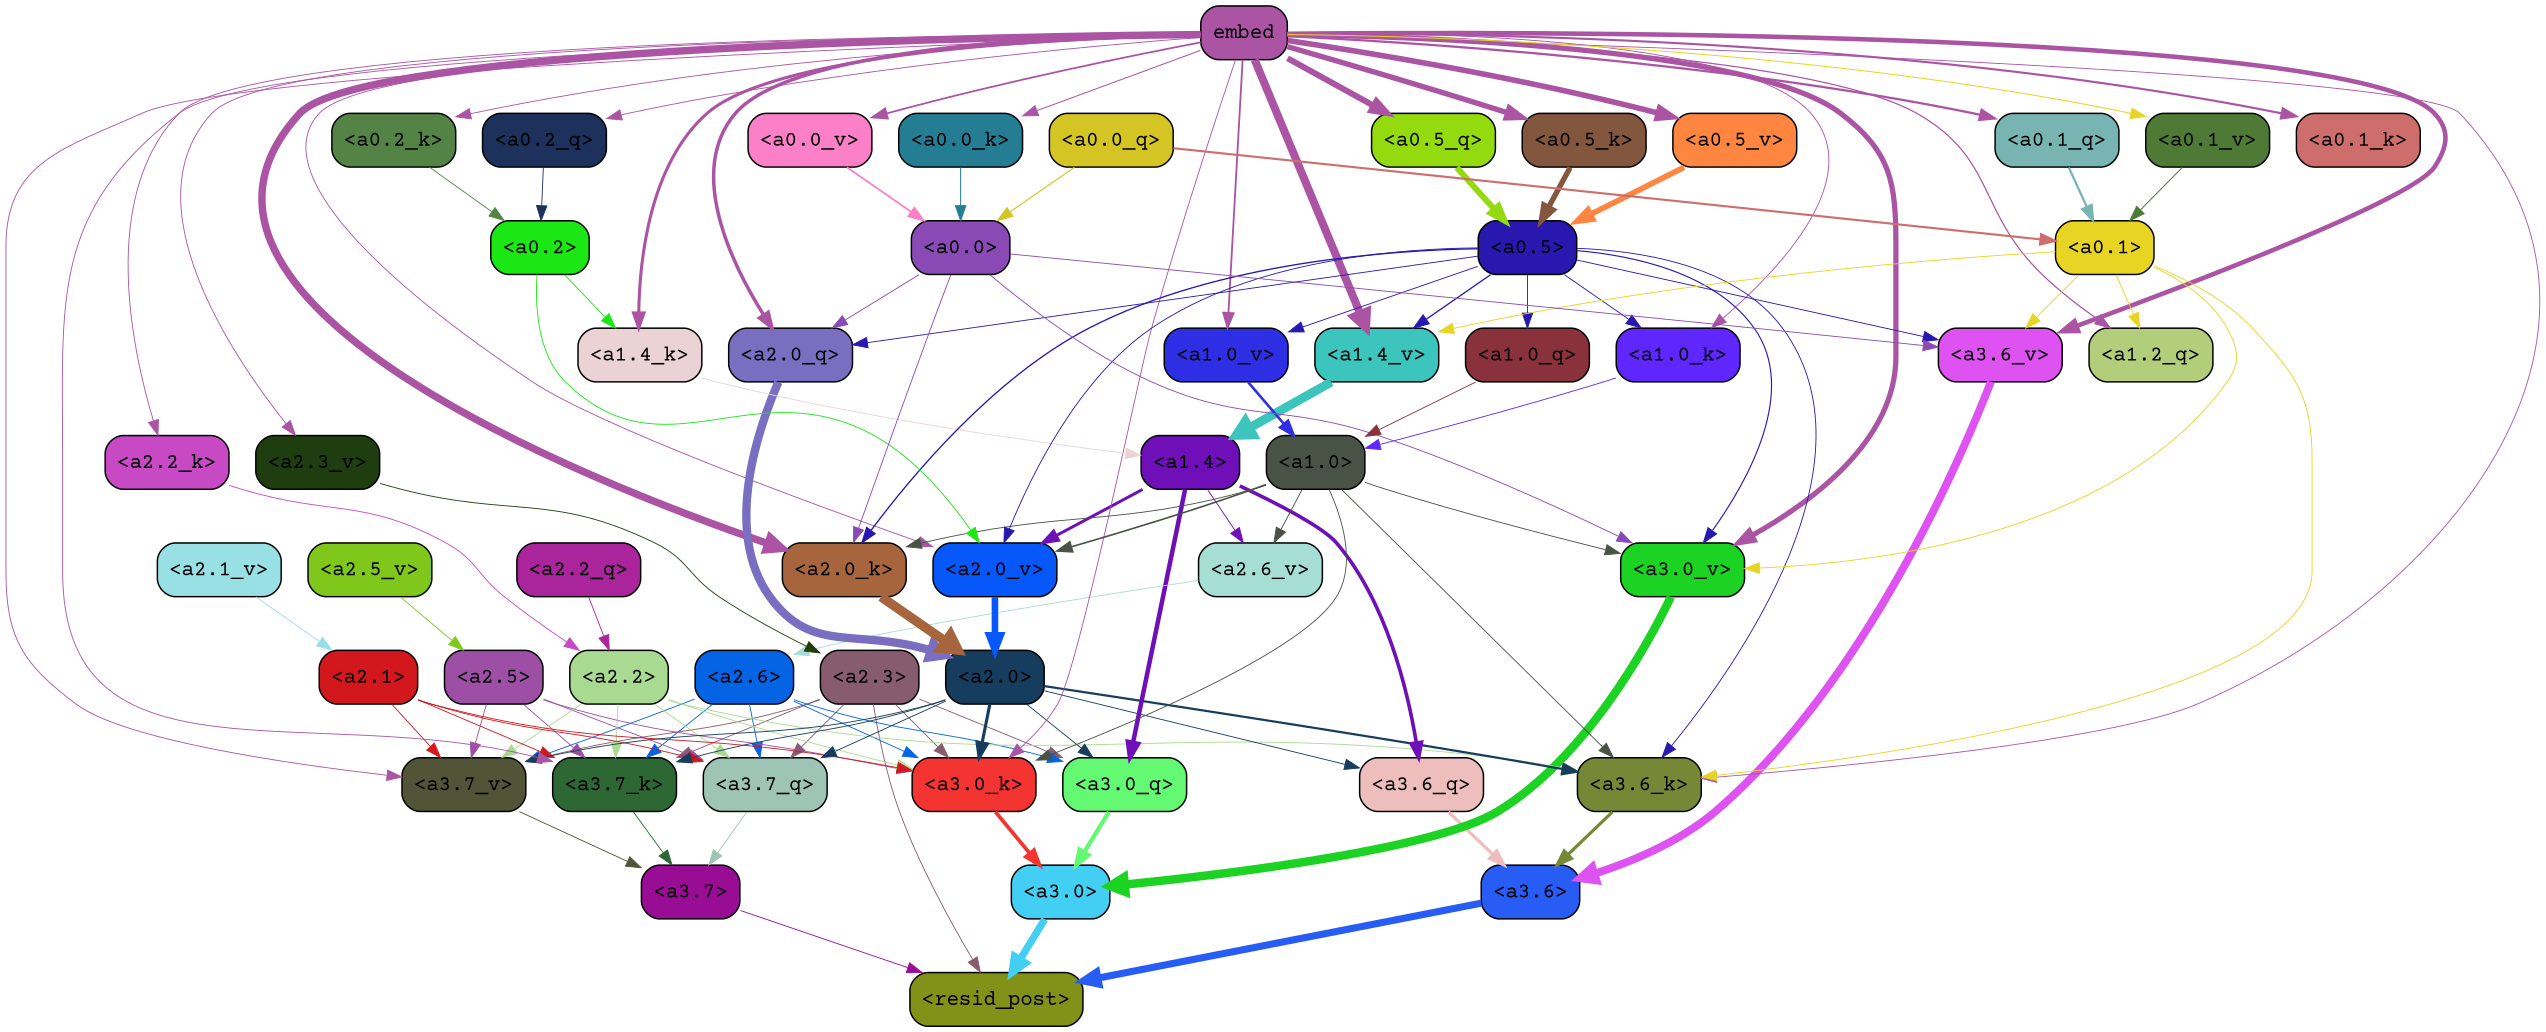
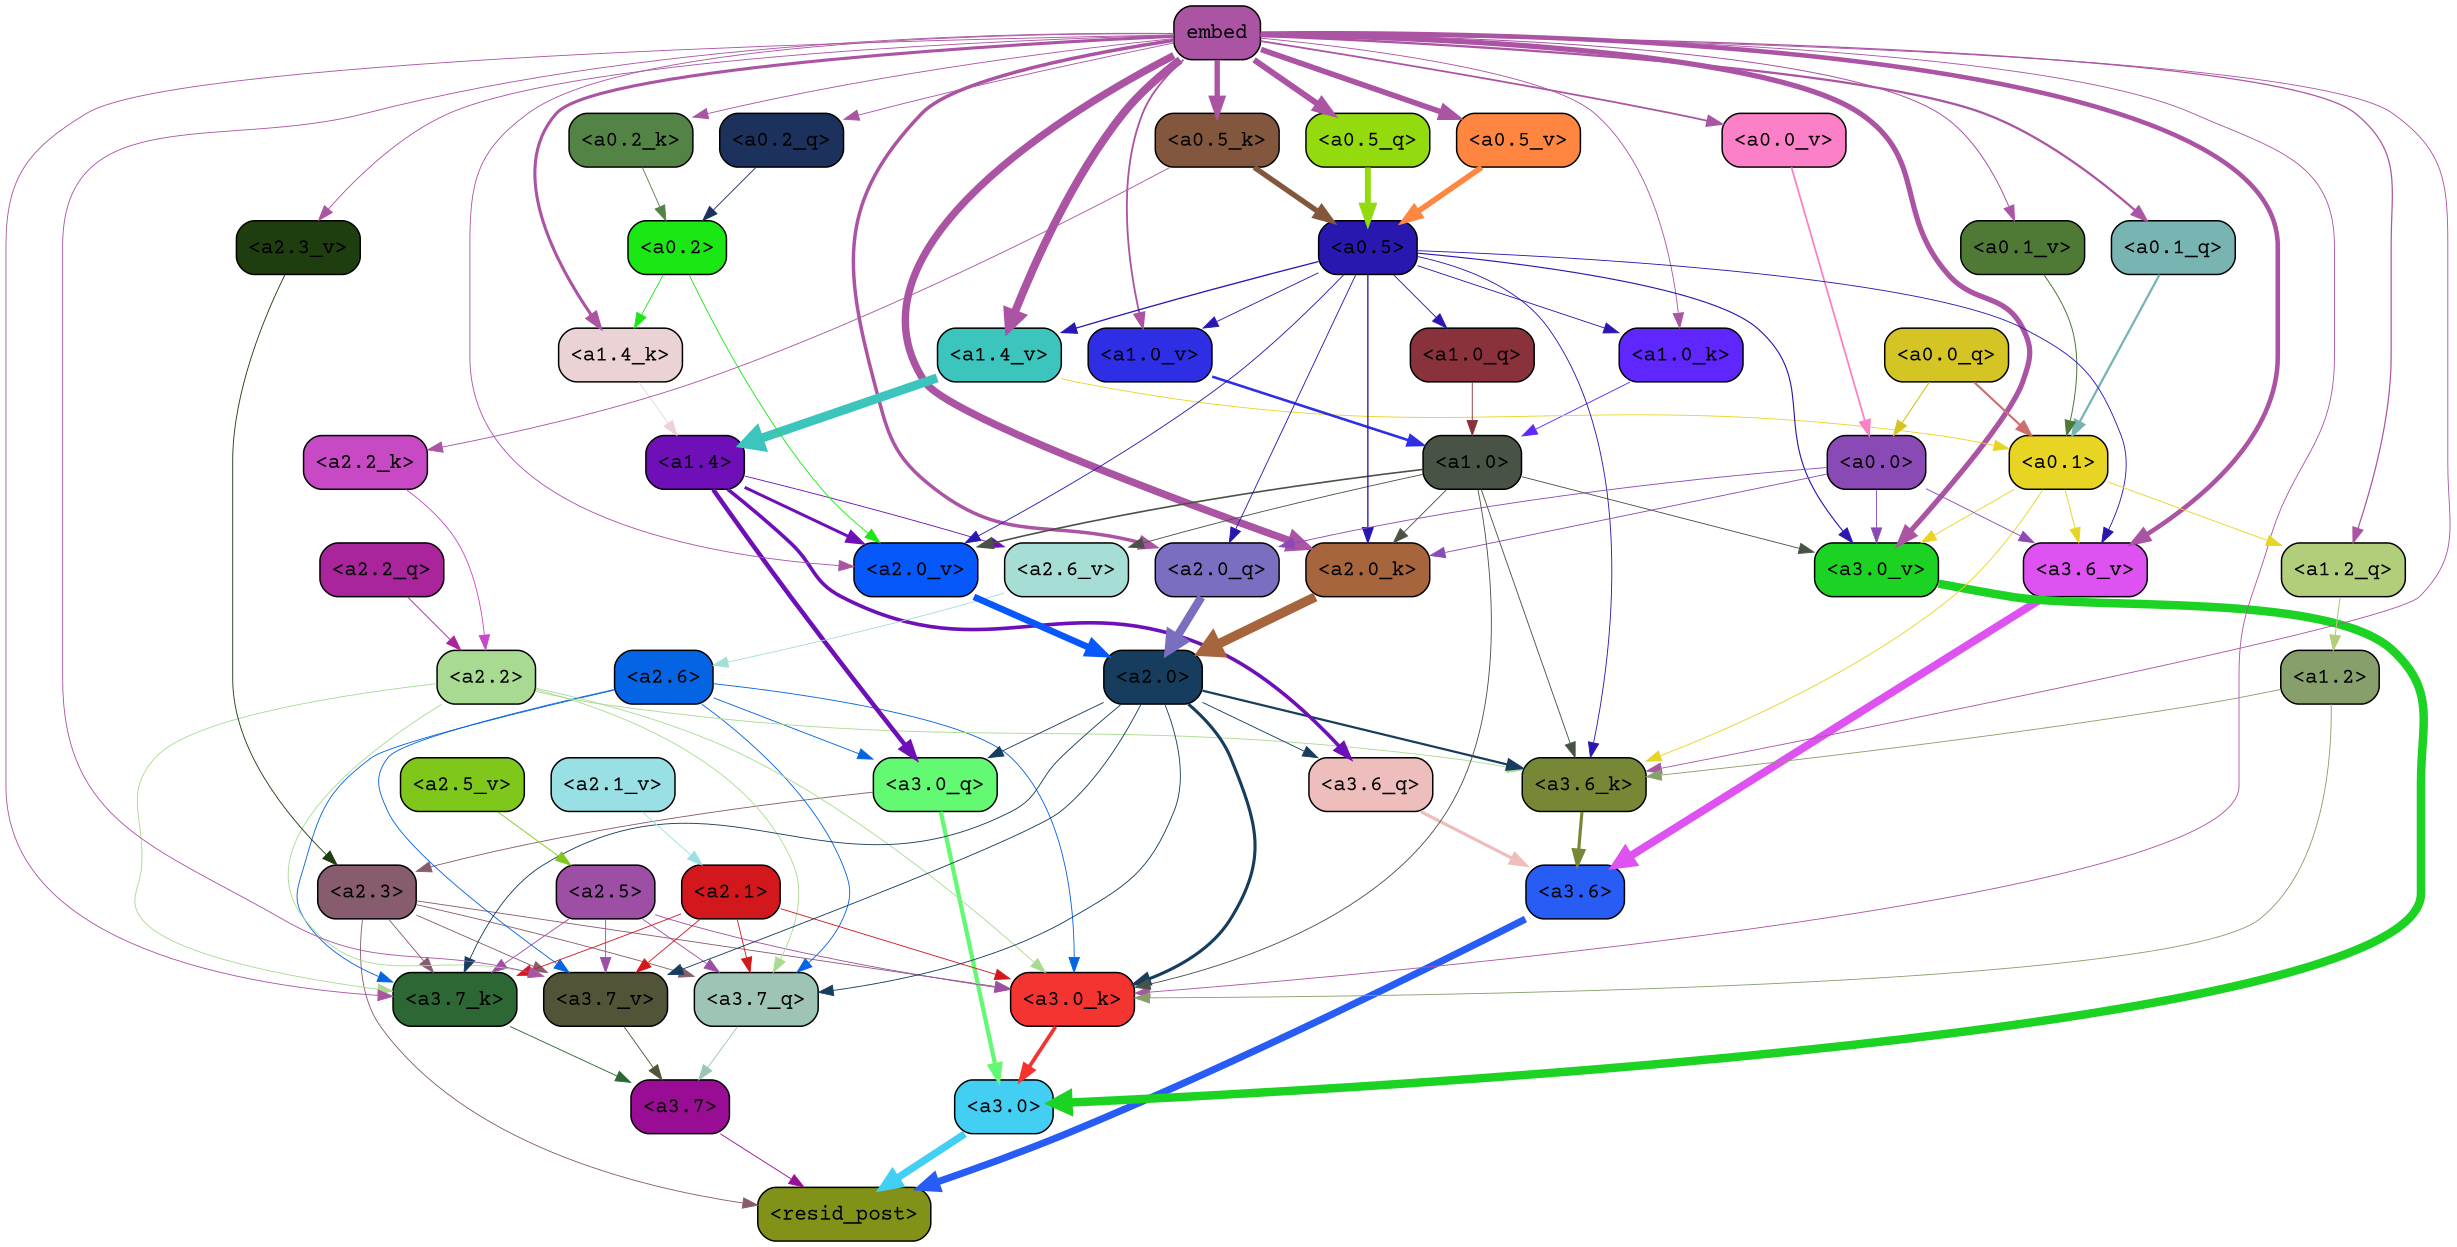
edge "embed" -> "<a2.2_k>": now "<a0.5_k>" -> "<a2.2_k>"
edge "embed" -> "<a0.1_v>": color #e8d422 -> #ab54a4
node "<a0.0_k>": removed
node "<a0.1_k>": removed
edge "<a0.1>" -> "<a1.4_v>": reversed
node "<a1.2>": added
edge "<a2.3>" -> "<a3.0_q>": reversed
